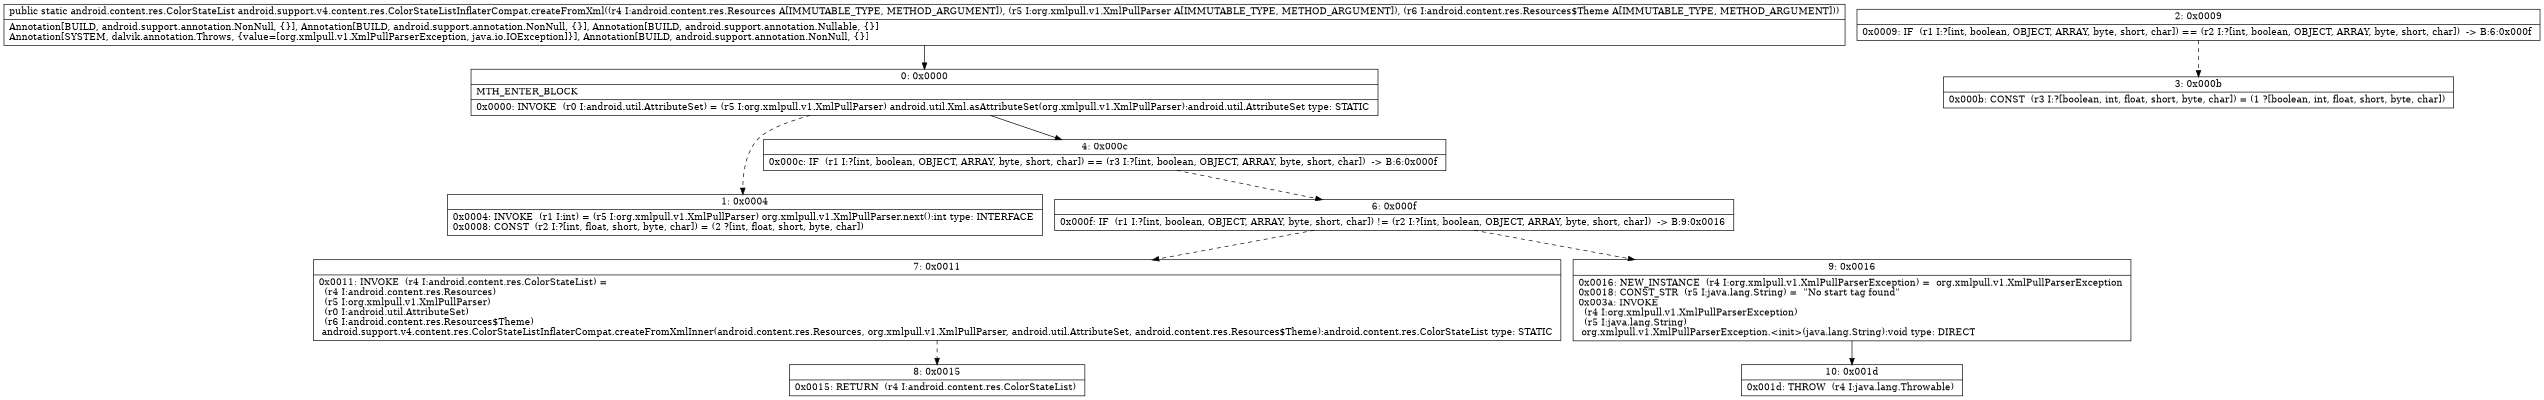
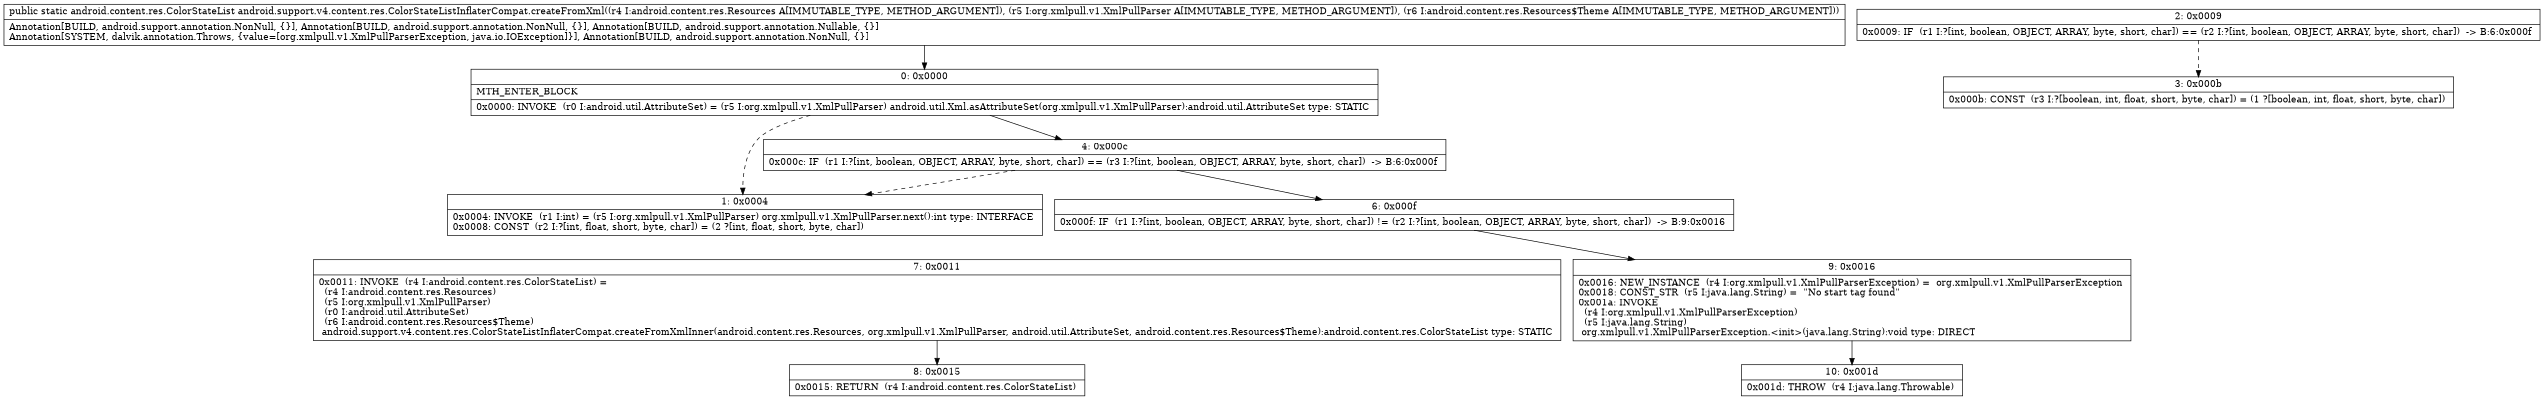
edge "4: 0x000c" -> "1: 0x0004": added
edge "4: 0x000c" -> "6: 0x000f": style dashed -> solid
edge "6: 0x000f" -> "9: 0x0016": style dashed -> solid
edge "6: 0x000f" -> "7: 0x0011": removed
node "9: 0x0016": text "0x003a: INVOKE" -> "0x001a: INVOKE"
edge "7: 0x0011" -> "8: 0x0015": style dashed -> solid
